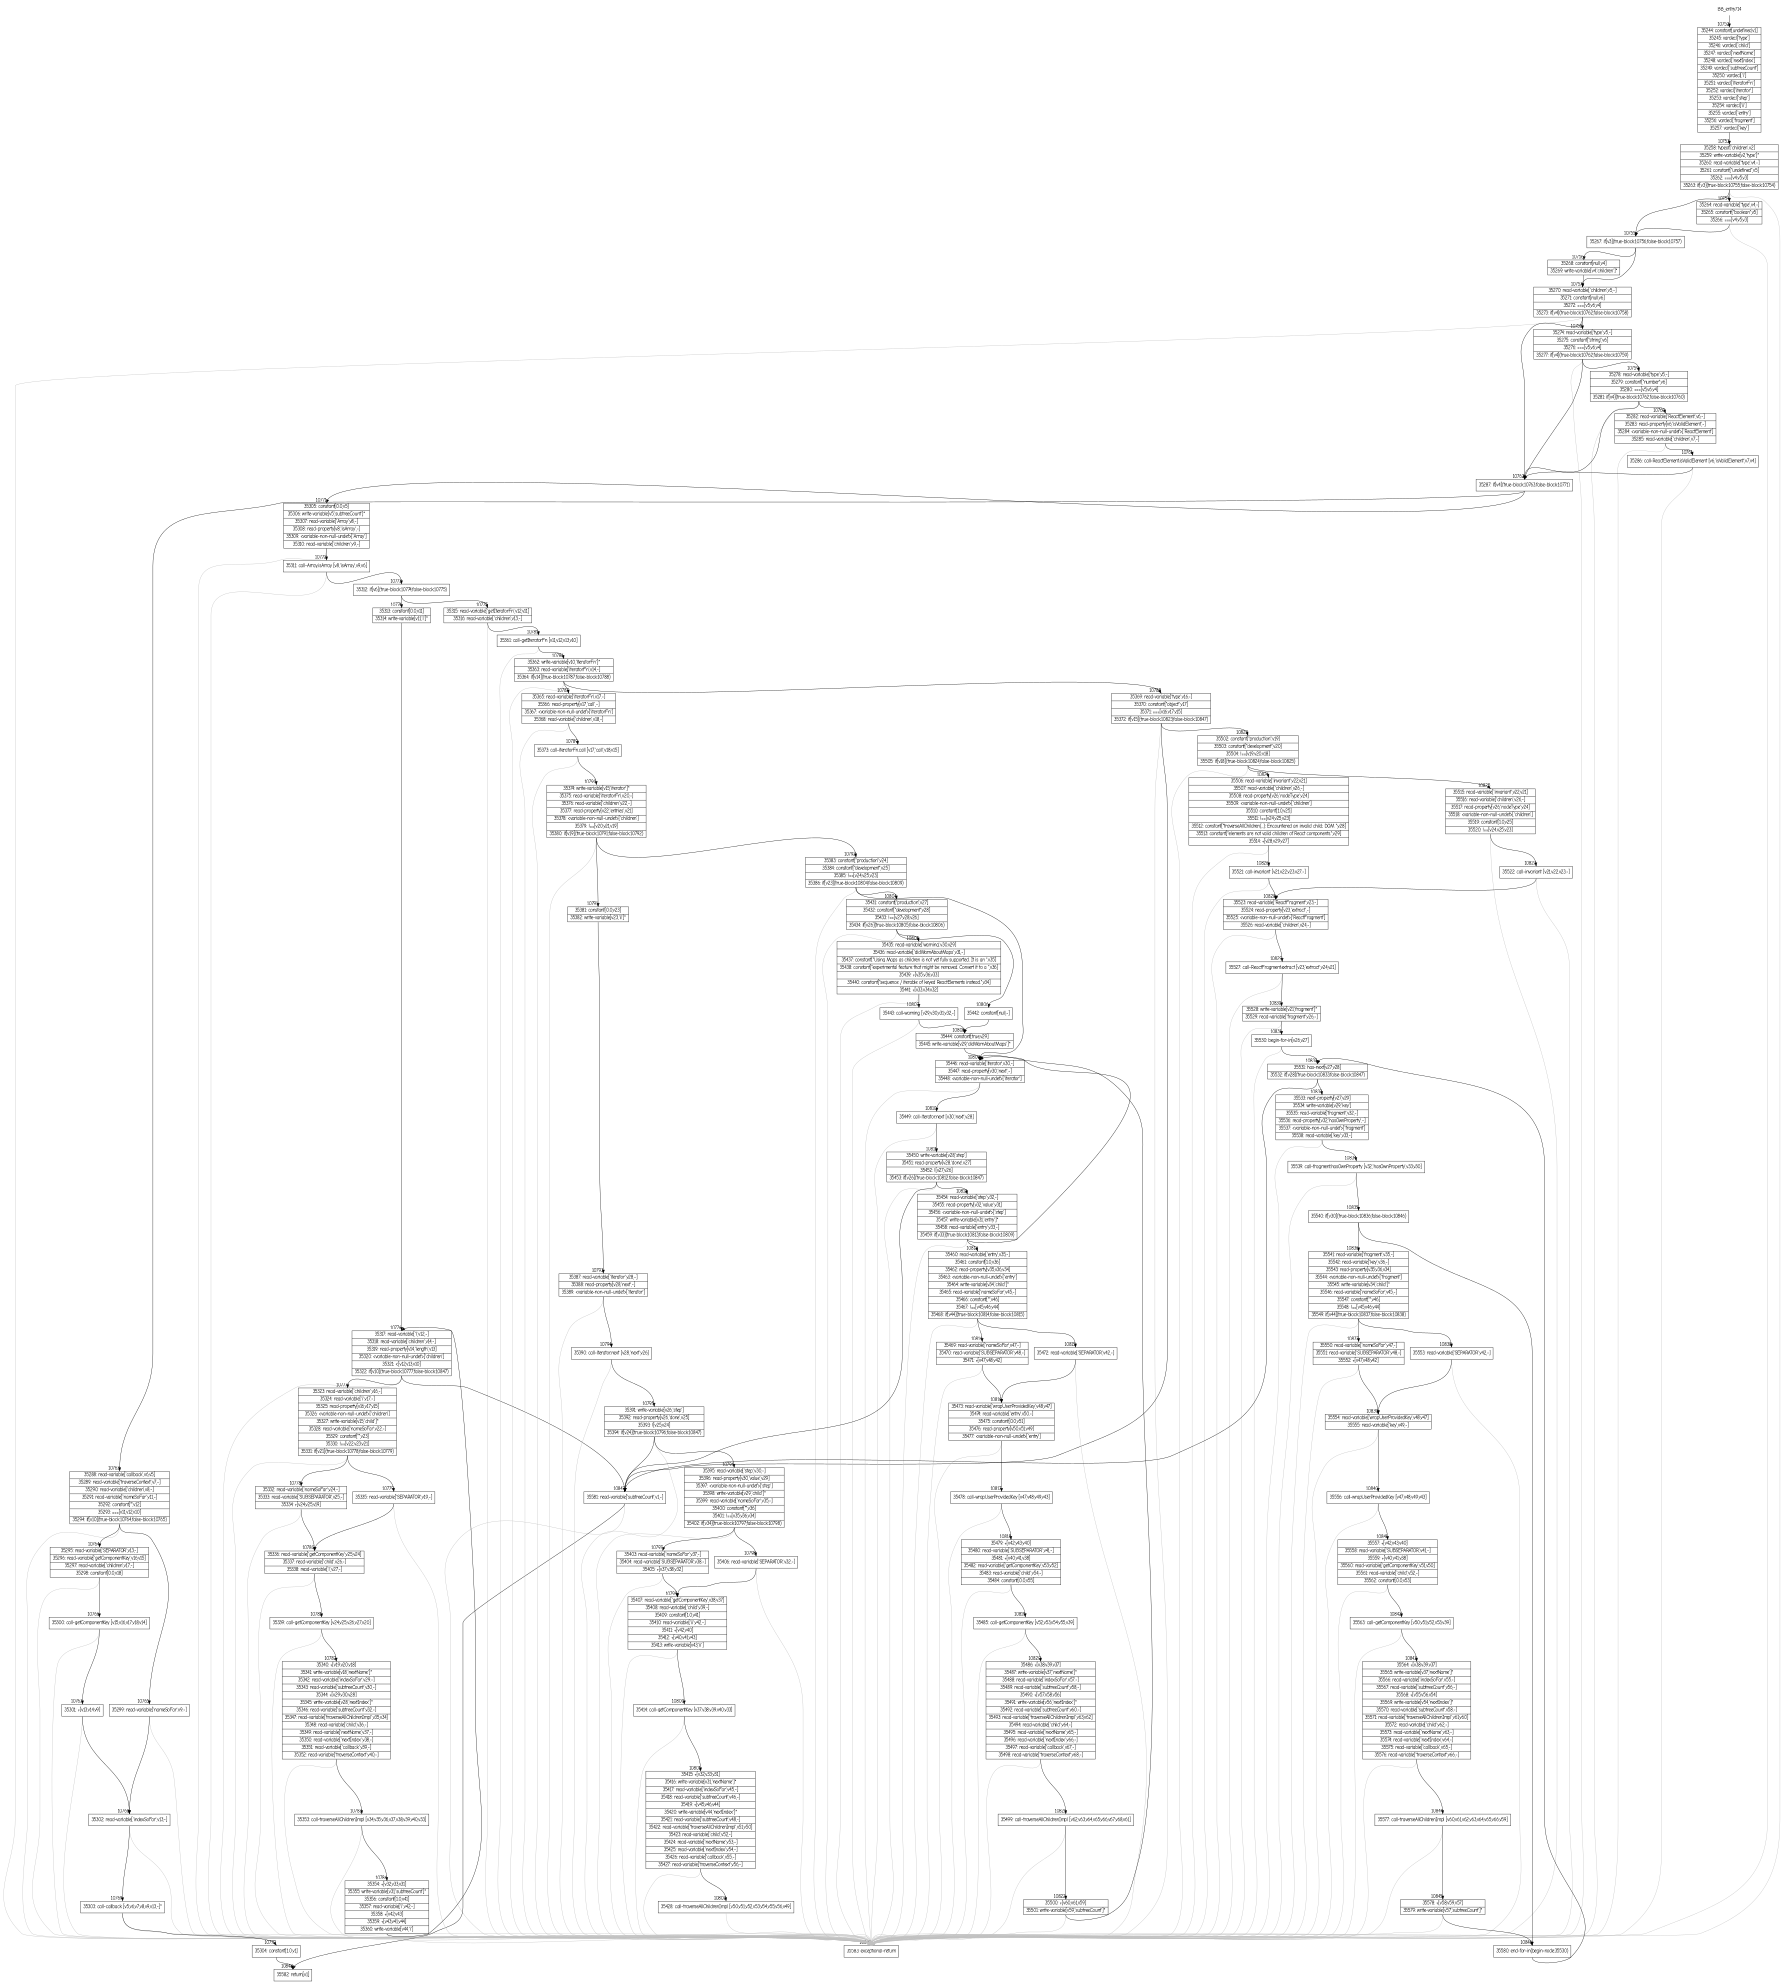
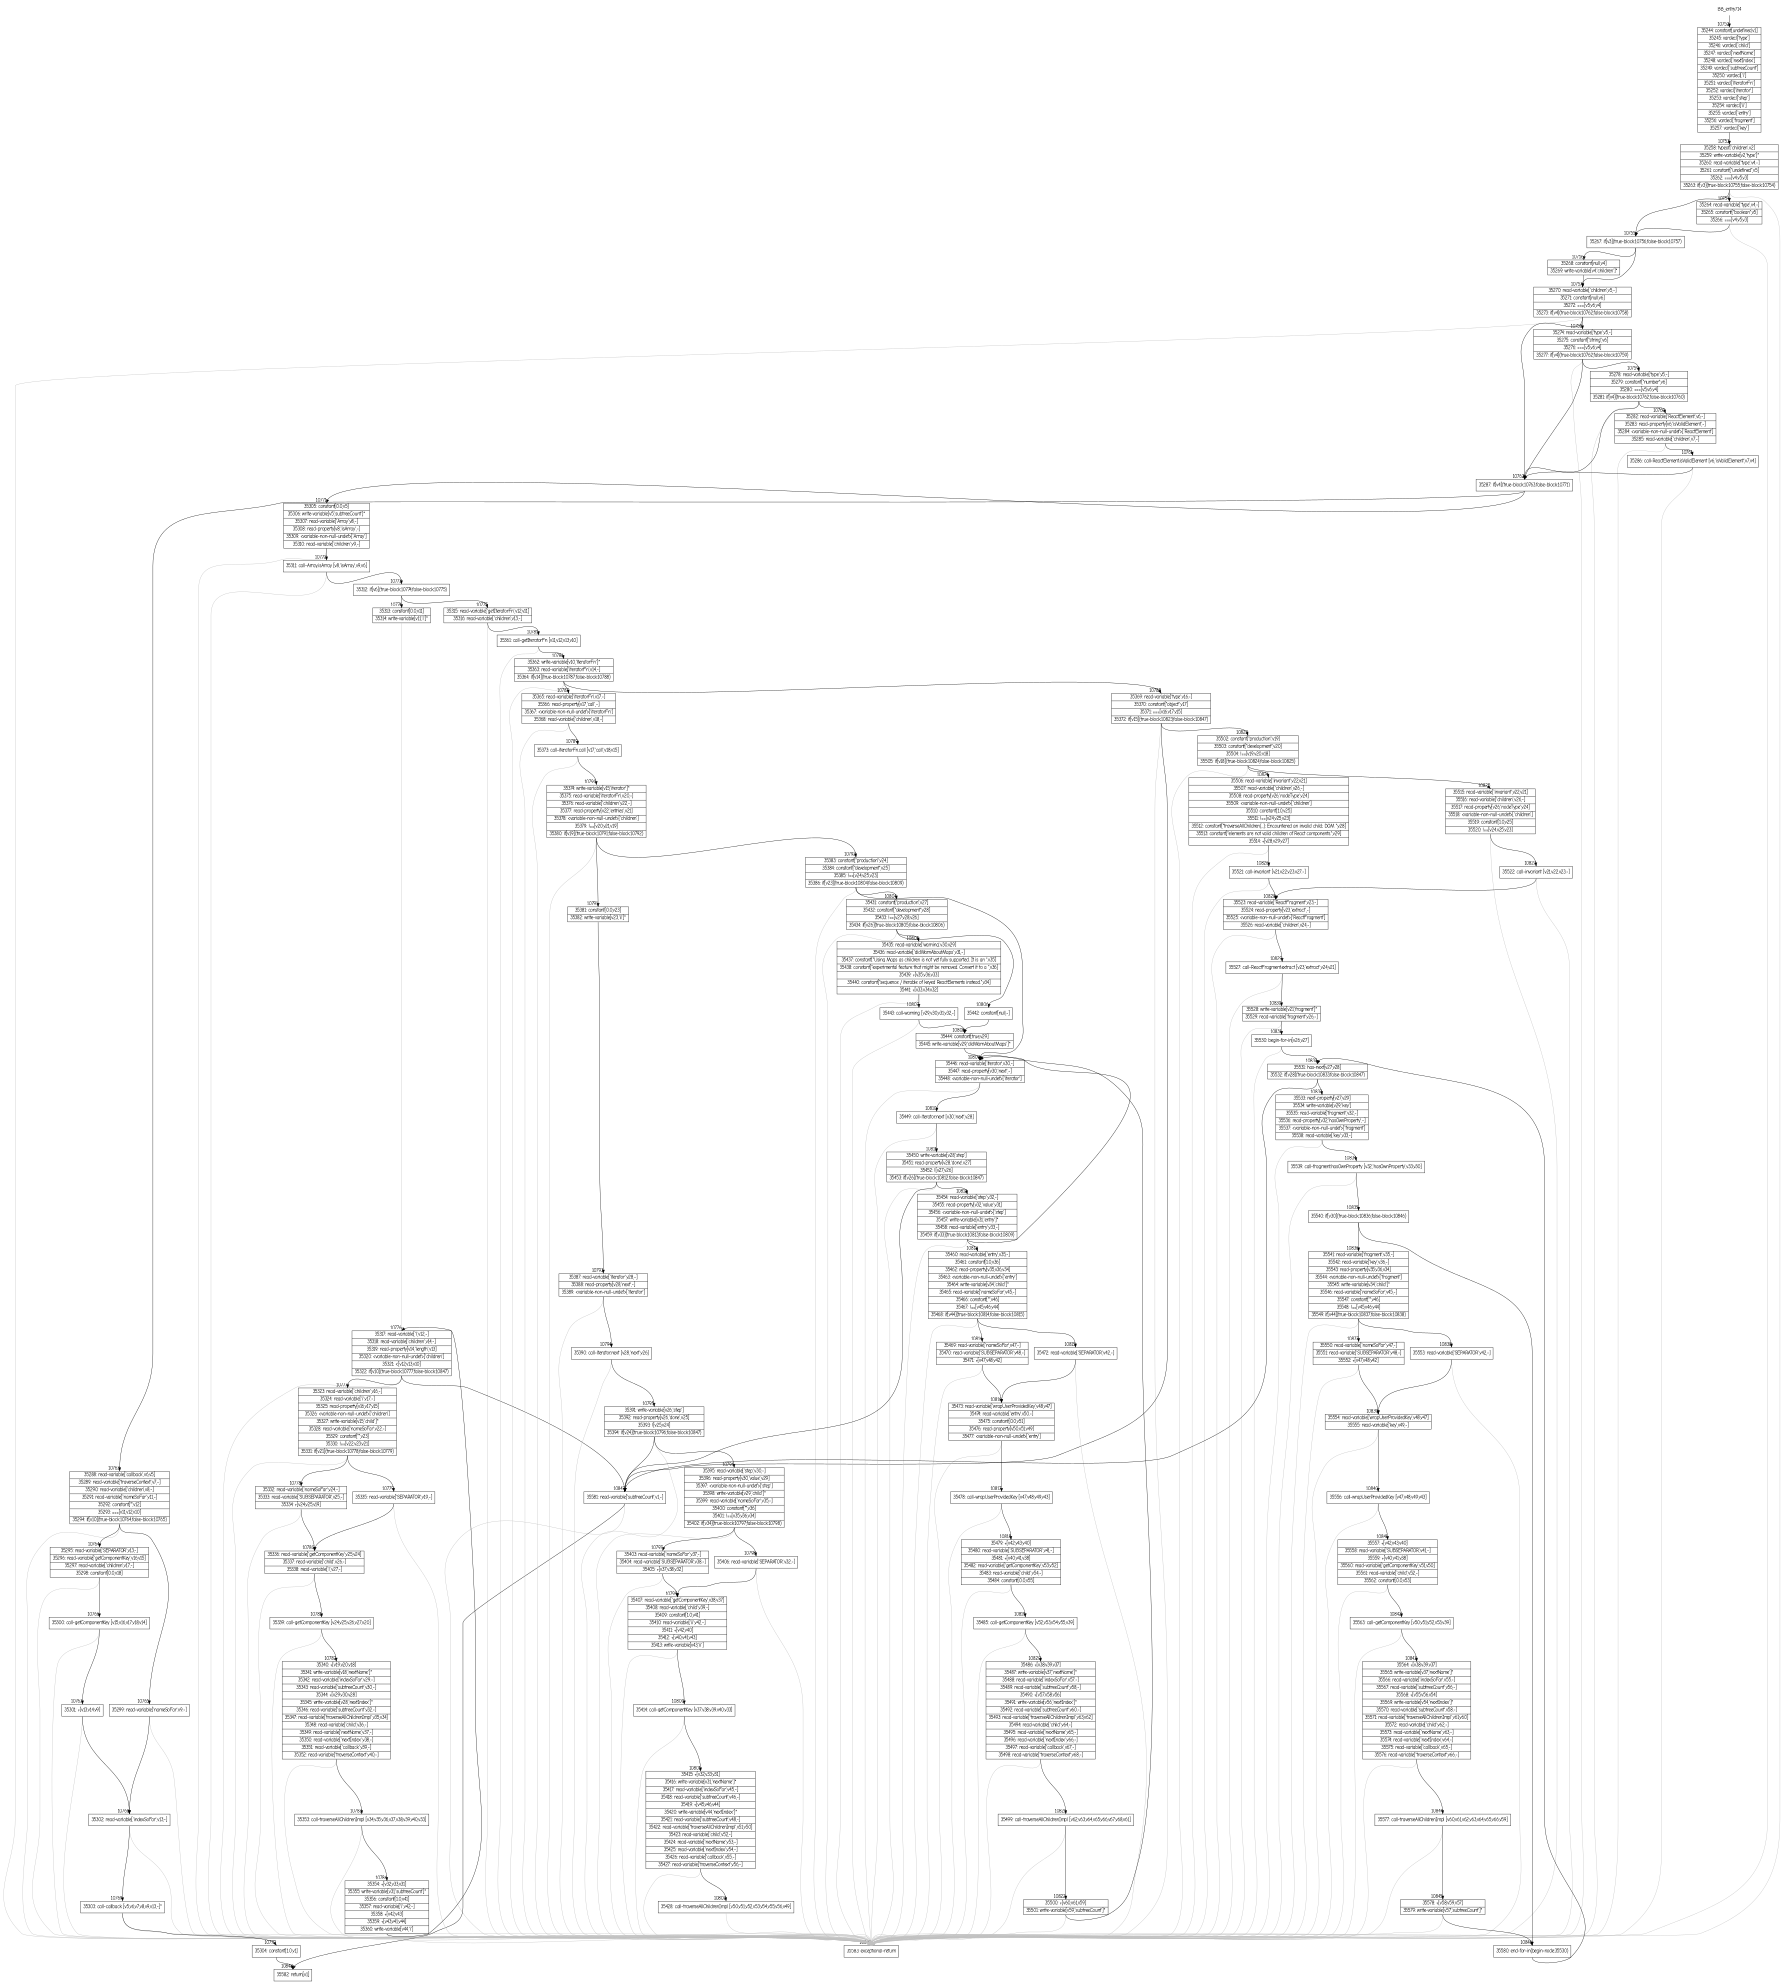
edge "35313: constant[0.0,v11]" -> "35317: read-variable['i',v12,-]": color black -> gray
